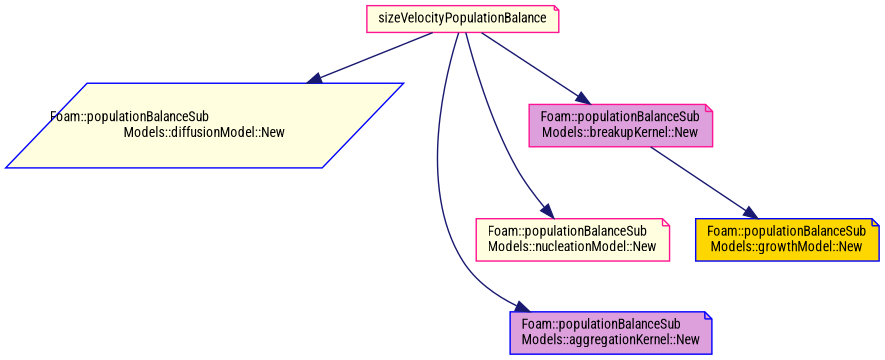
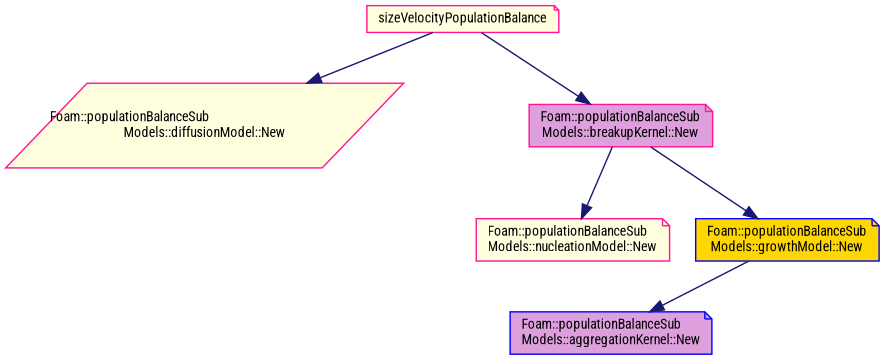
edge "sizeVelocityPopulationBalance" -> "Foam::populationBalanceSub Models::nucleationModel::New": now "Foam::populationBalanceSub Models::breakupKernel::New" -> "Foam::populationBalanceSub Models::nucleationModel::New"
node "Foam::populationBalanceSub Models::diffusionModel::New": color blue -> deeppink
edge "sizeVelocityPopulationBalance" -> "Foam::populationBalanceSub Models::aggregationKernel::New": now "Foam::populationBalanceSub Models::growthModel::New" -> "Foam::populationBalanceSub Models::aggregationKernel::New"
